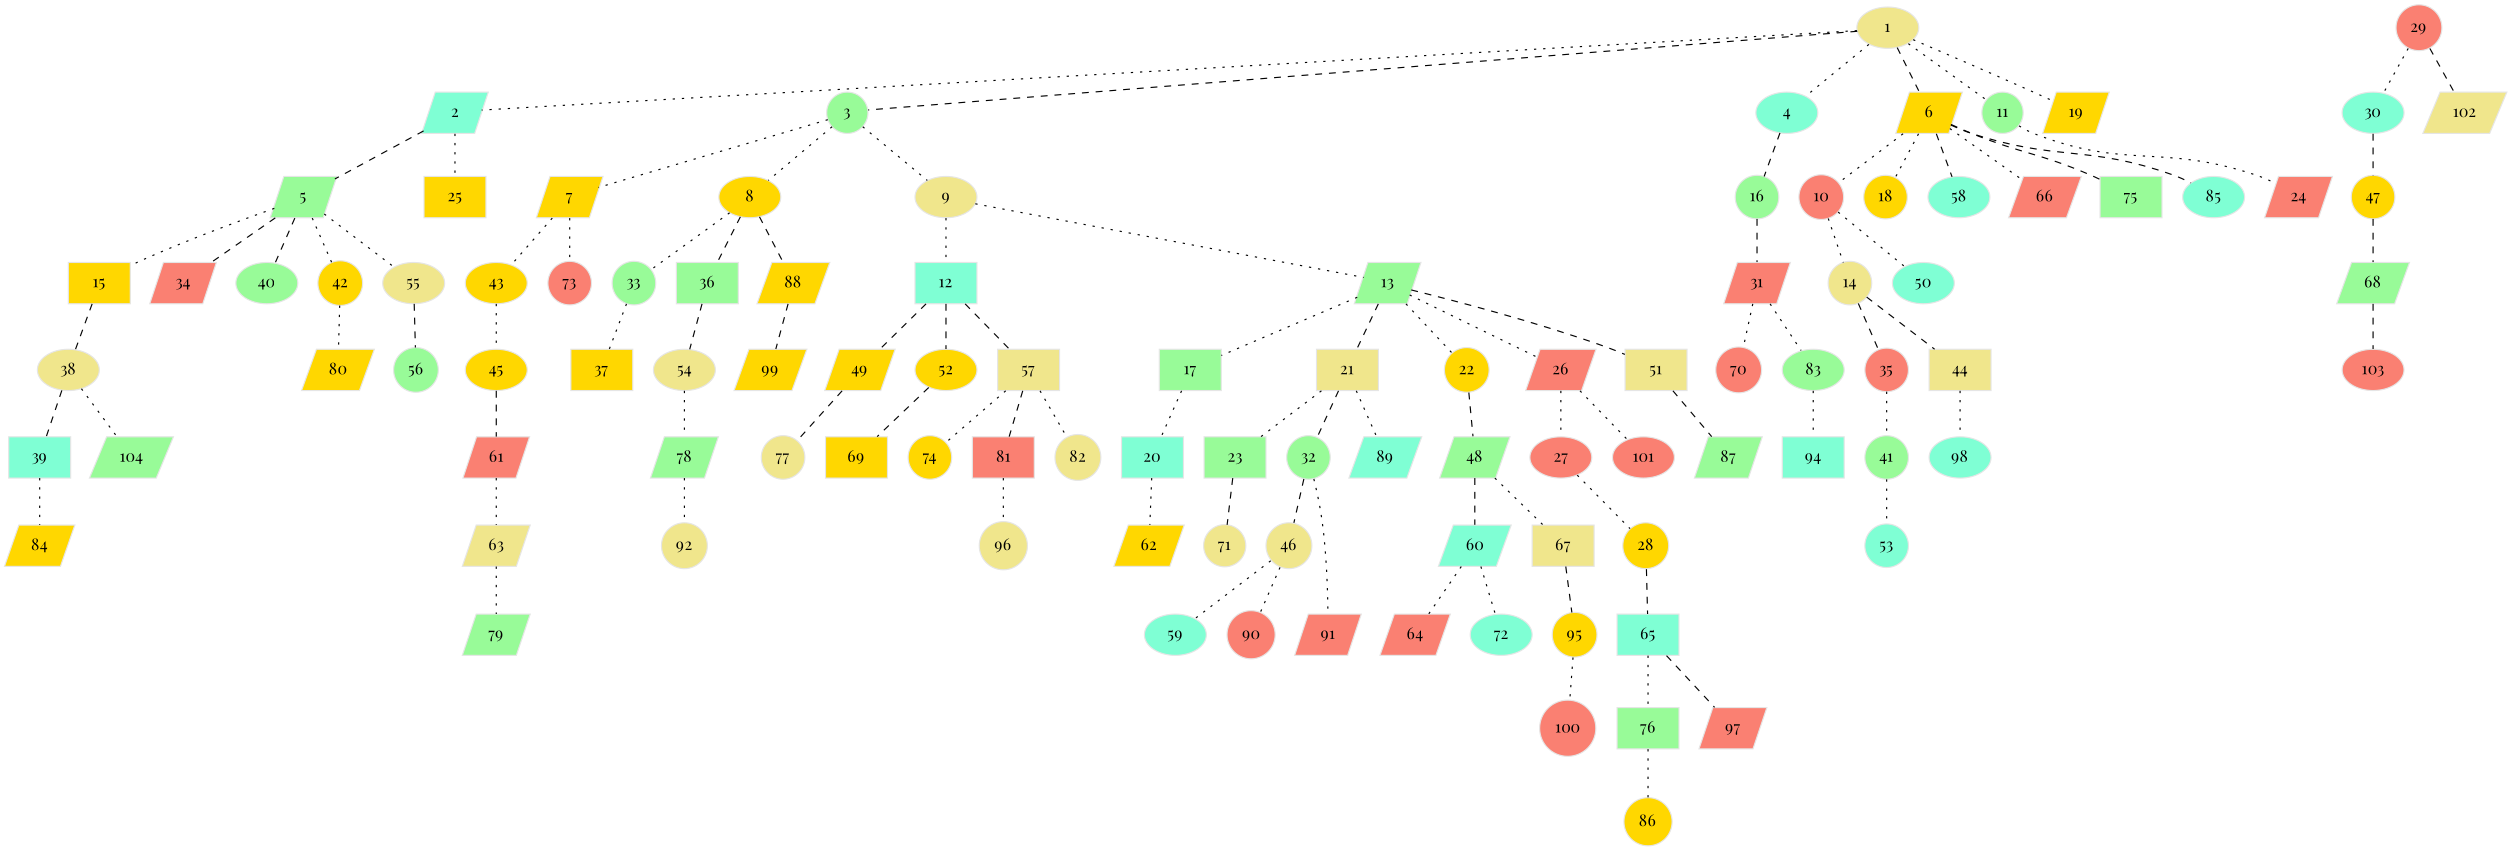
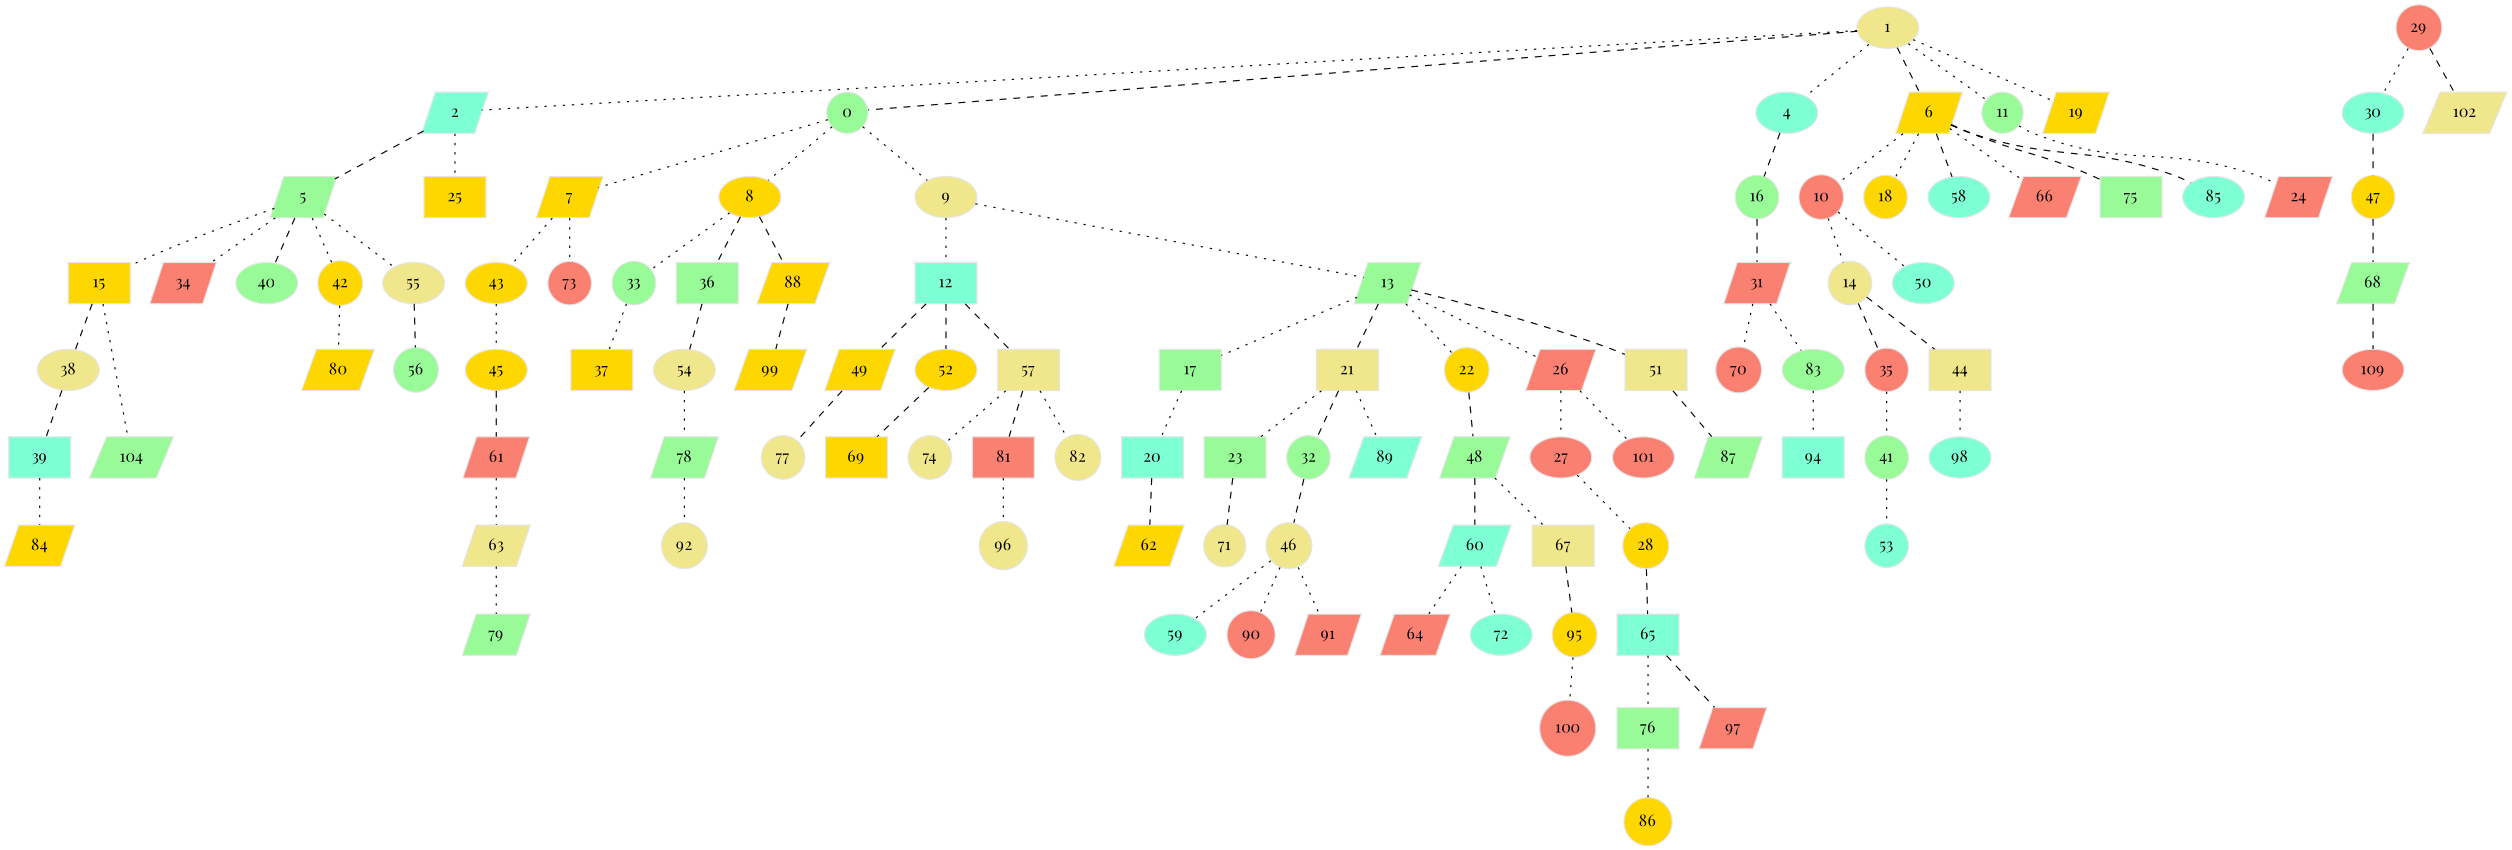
node "3": label "3" -> "0"
edge "5" -- "34": style dashed -> dotted
node "103": label "103" -> "109"
edge "38" -- "104": now "15" -- "104"
node "74": fillcolor gold -> khaki
edge "20" -- "62": style dotted -> dashed
edge "32" -- "91": now "46" -- "91"
